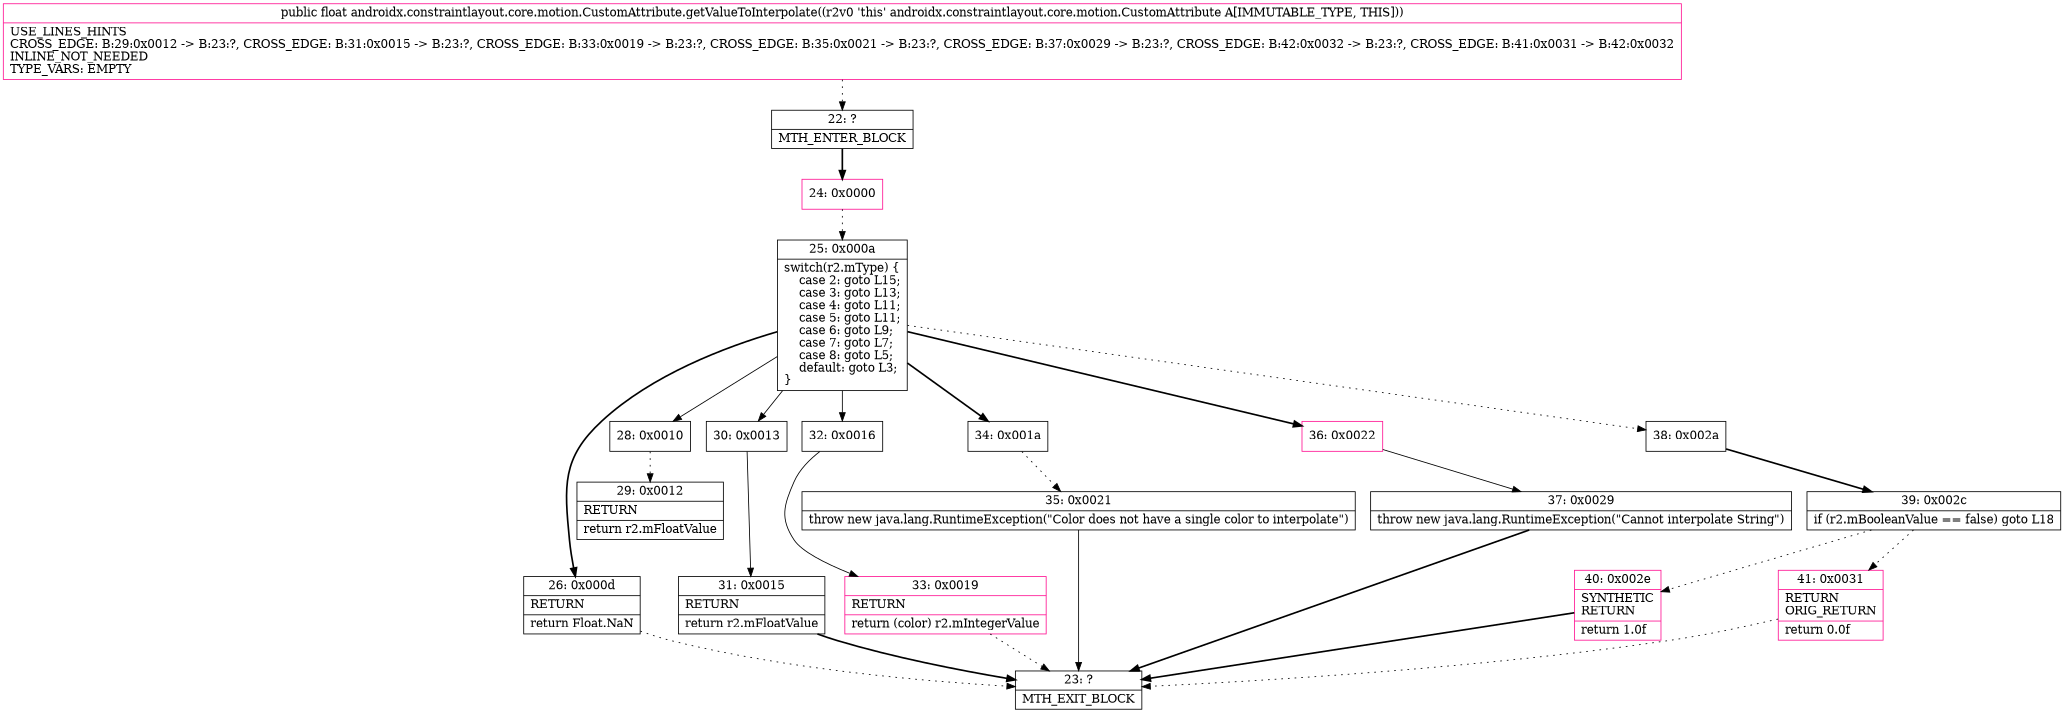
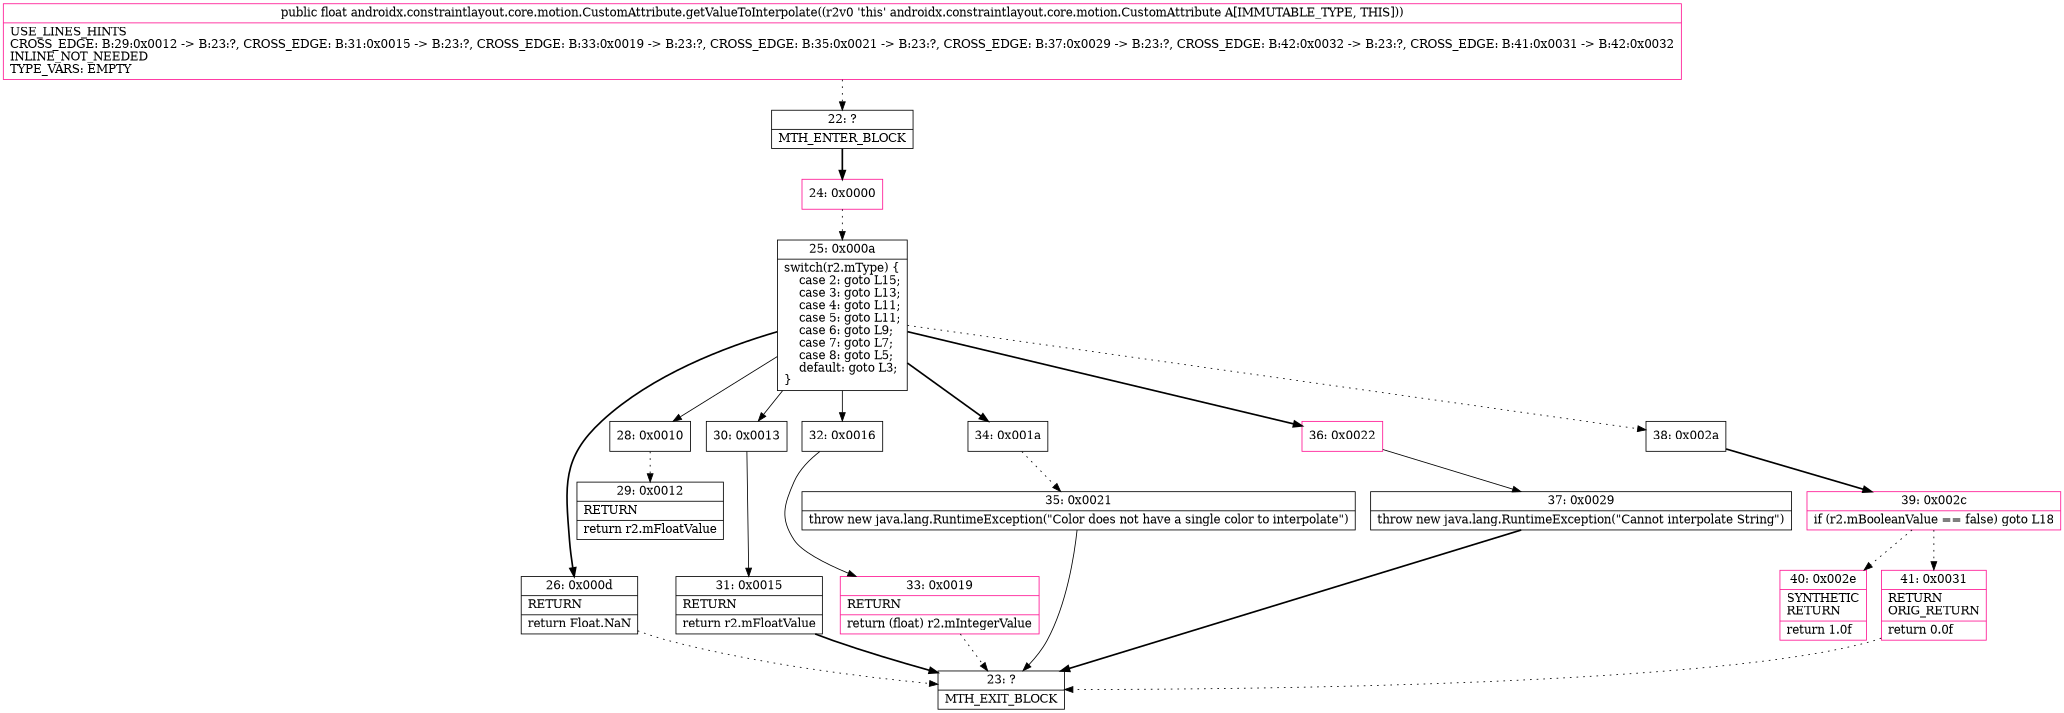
node "39: 0x002c": color black -> deeppink
node "33: 0x0019": text "return (color) r2.mIntegerValue" -> "return (float) r2.mIntegerValue"
edge "40: 0x002e" -> "23: ?": removed
